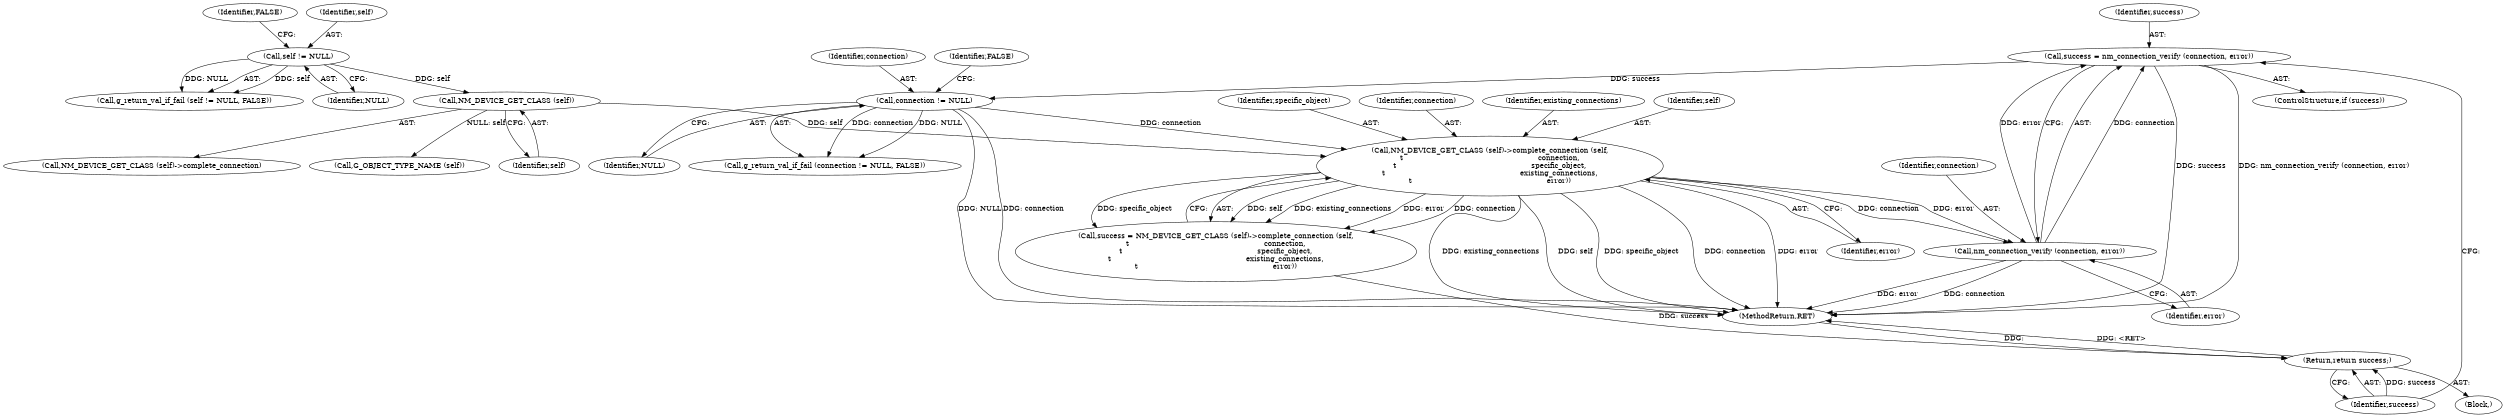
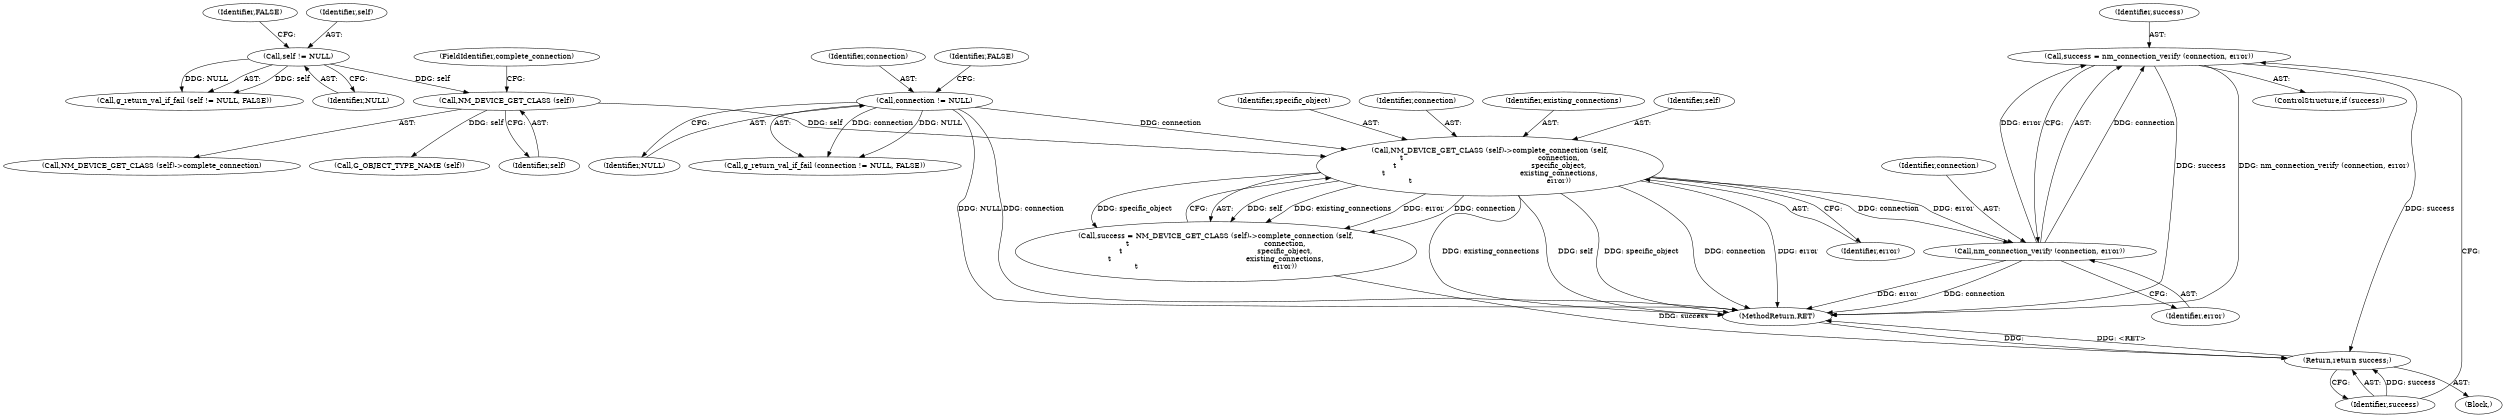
node "(FieldIdentifier,complete_connection)": added
edge "(Call,success = nm_connection_verify (connection, error))" -> "(Call,connection != NULL)": now "(Call,success = nm_connection_verify (connection, error))" -> "(Return,return success;)"
edge "(Call,NM_DEVICE_GET_CLASS (self))" -> "(Call,G_OBJECT_TYPE_NAME (self))": label "NULL: self" -> "DDG: self"
